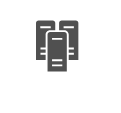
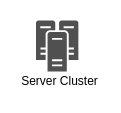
node "Server Cluster": added
